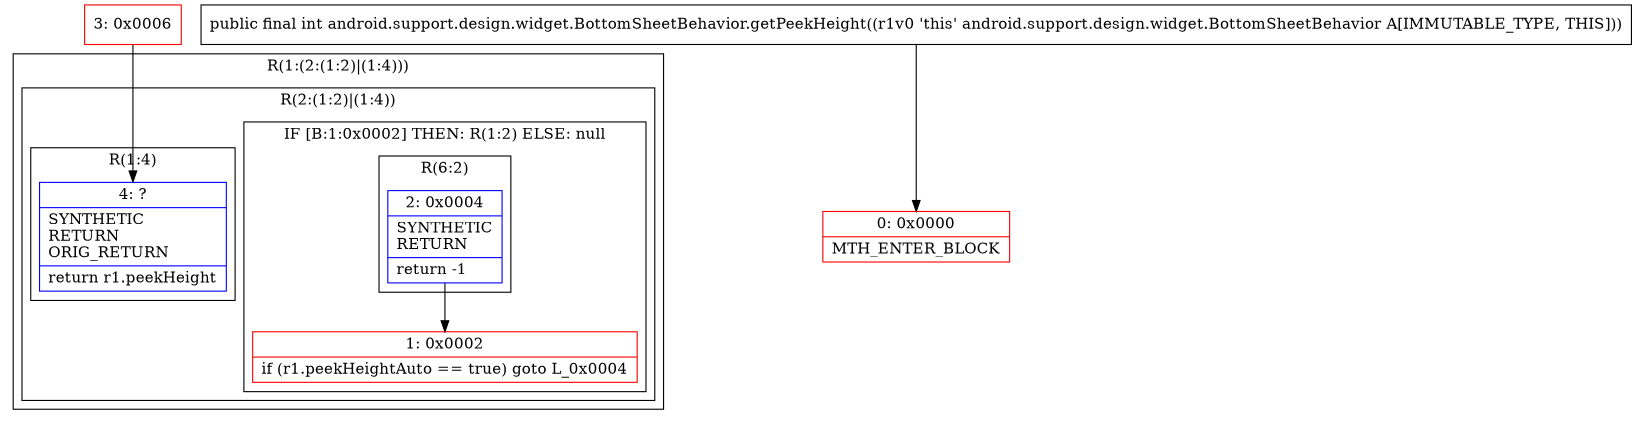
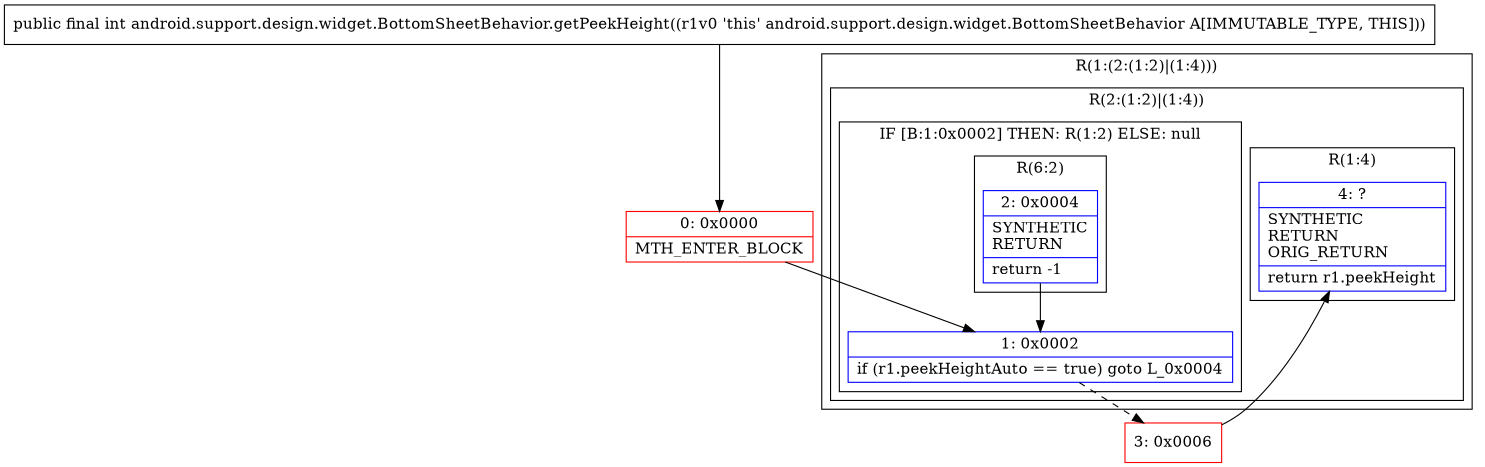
edge "0: 0x0000" -> "1: 0x0002": added
node "1: 0x0002": color red -> blue
edge "1: 0x0002" -> "3: 0x0006": added
